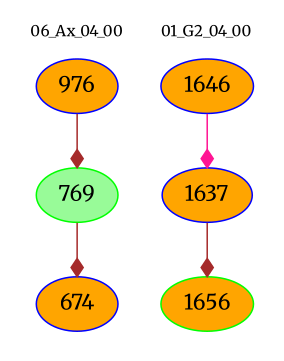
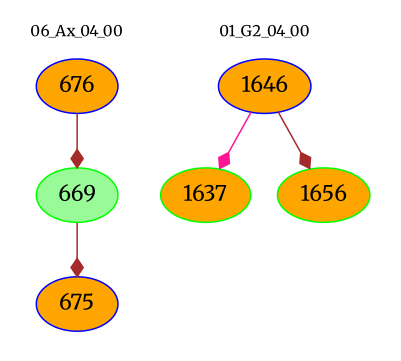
node "976": label "976" -> "676"
node "769": label "769" -> "669"
node "1637": color blue -> green
edge "1637" -> "1656": now "1646" -> "1656"
node "674": label "674" -> "675"
